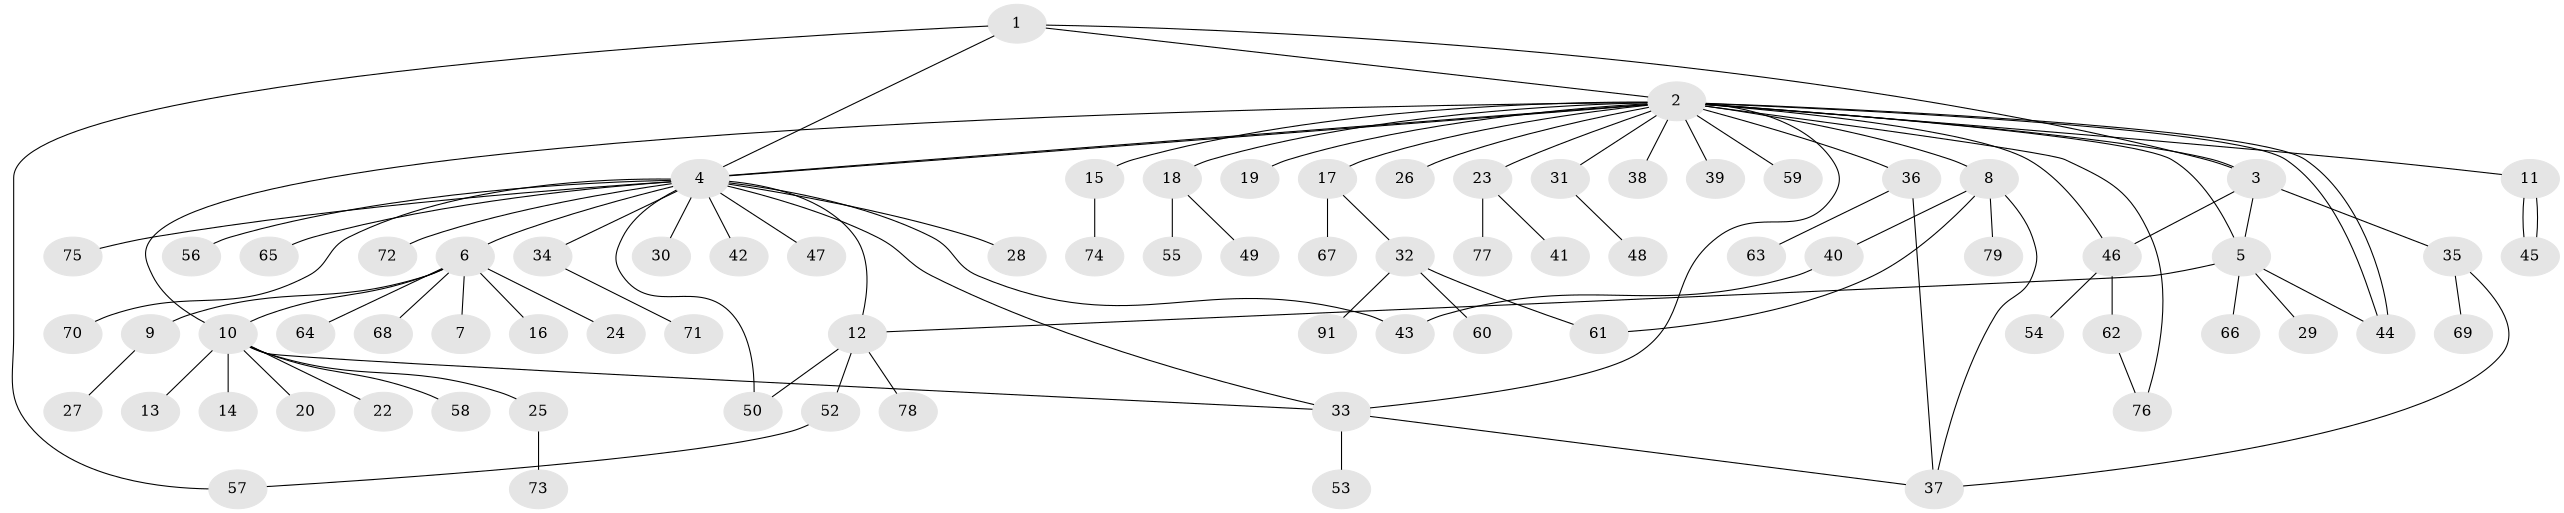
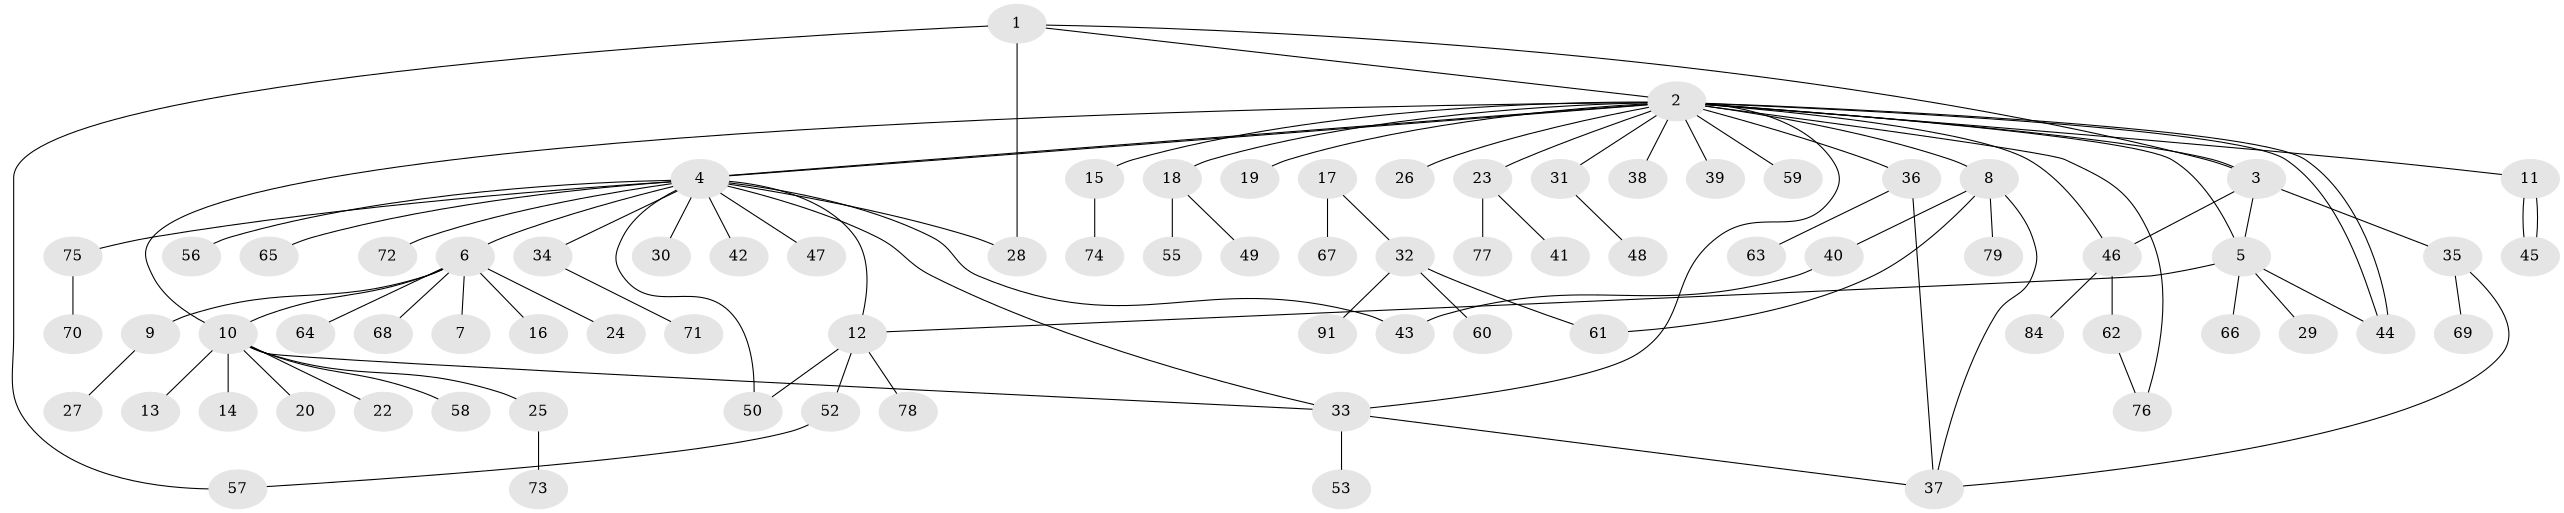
edge "1" -- "4": now "1" -- "28"
edge "2" -- "17": removed
edge "4" -- "70": now "75" -- "70"
node "54": label "54" -> "84"
